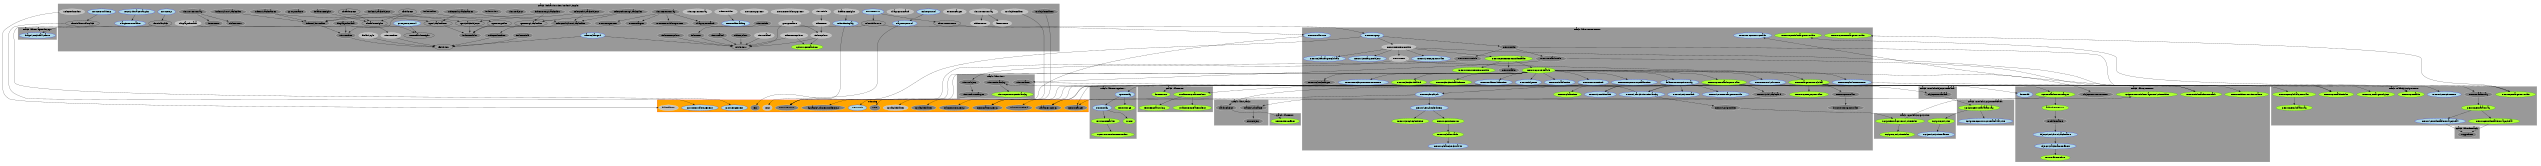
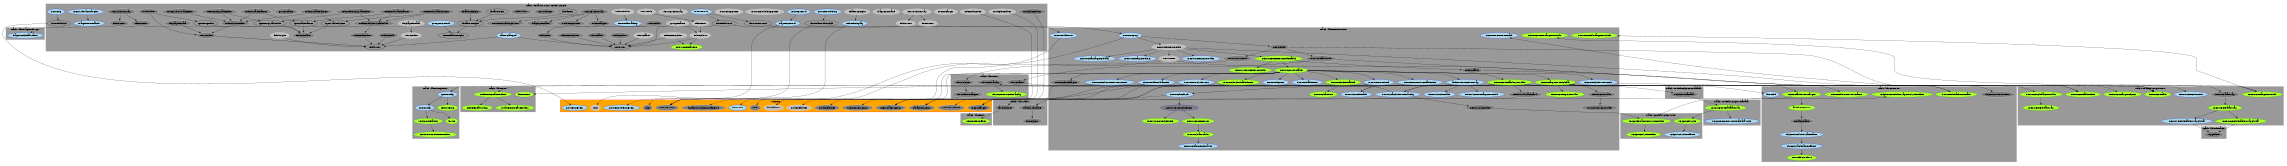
edge "menu_Table" -> "menu_GetTable": added
node "menu_SetCheckedItem": fillcolor LightBlue -> grey50
